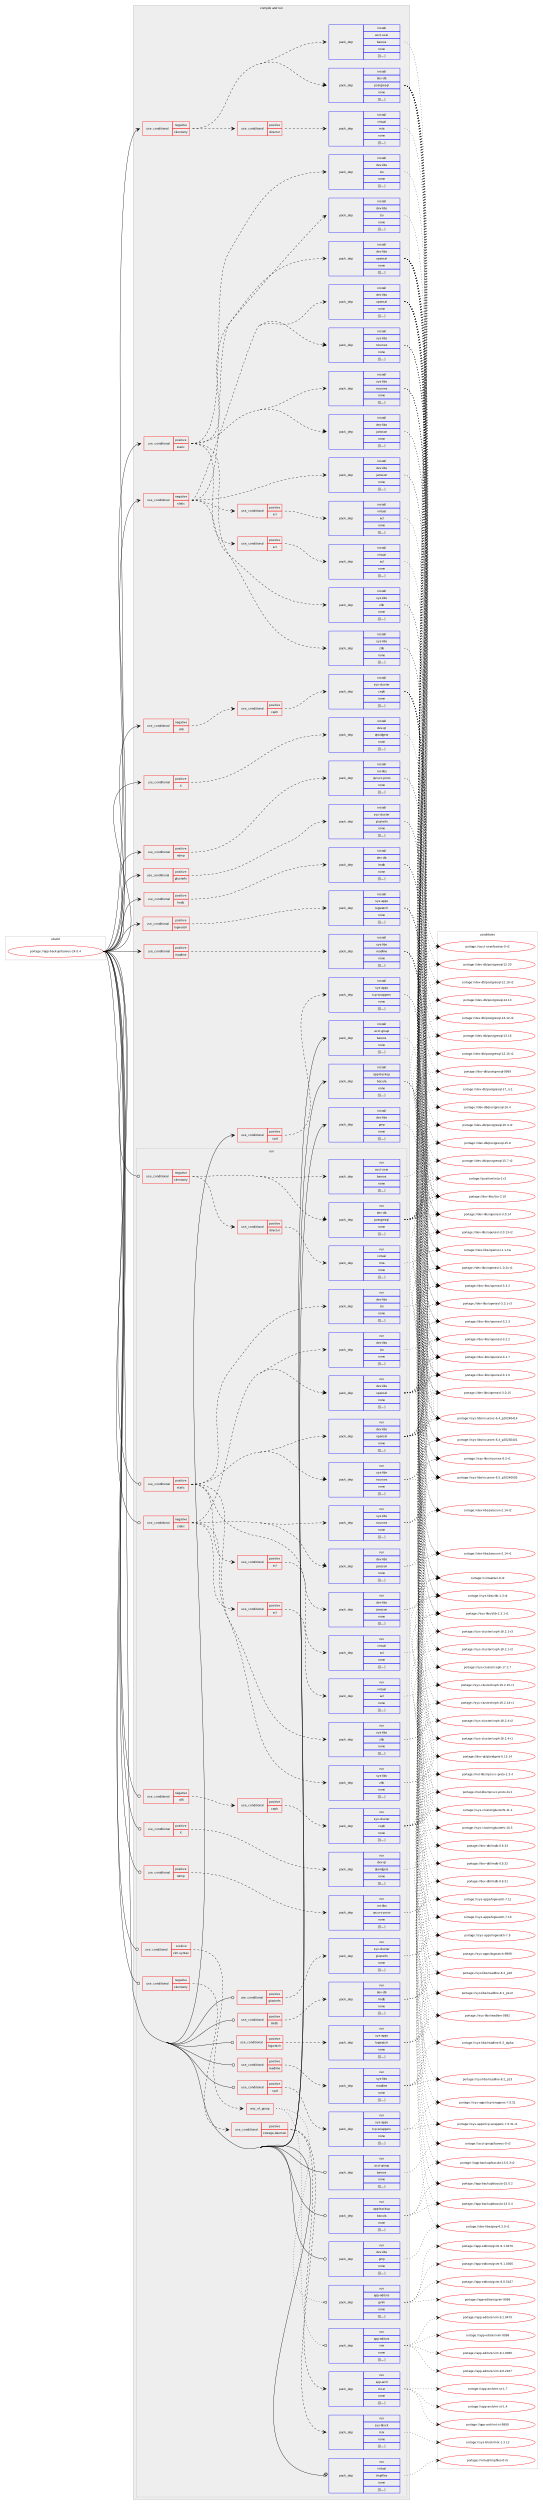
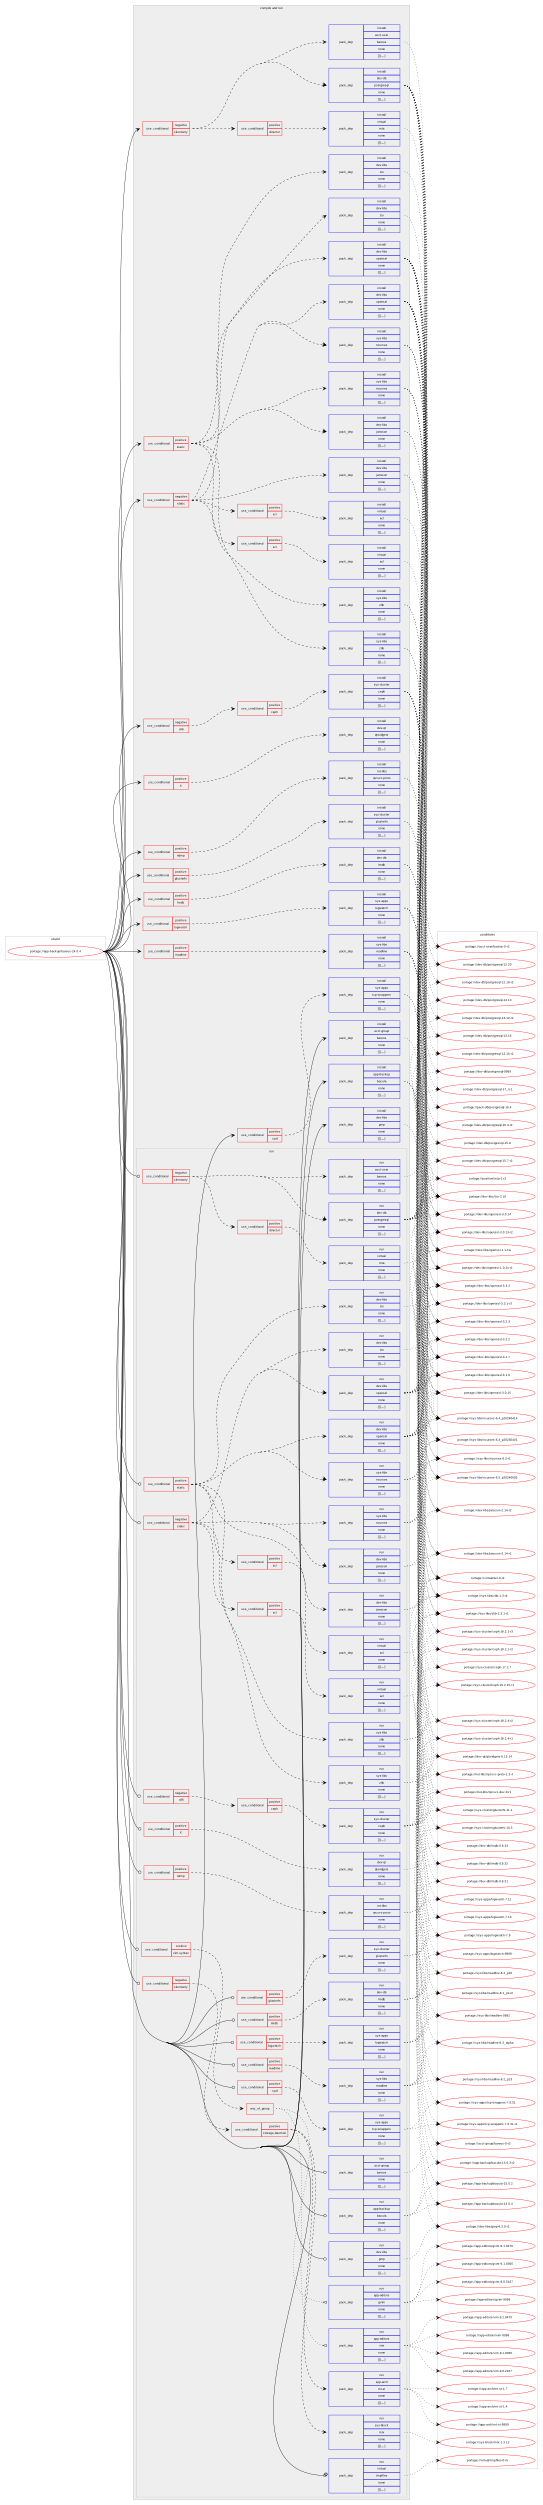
node "portage://dev-db/postgresql-16.4": label "portage://dev-db/postgresql-16.4" -> "portage://pack-db/postgresql-16.4"
node "portage://sys-cluster/ceph-16.2.14-r1": removed
node "portage://net-libs/rpcsvc-proto-0-r1": label "portage://net-libs/rpcsvc-proto-0-r1" -> "portage://net-libs/rpcsvc-dev-0-r1"
